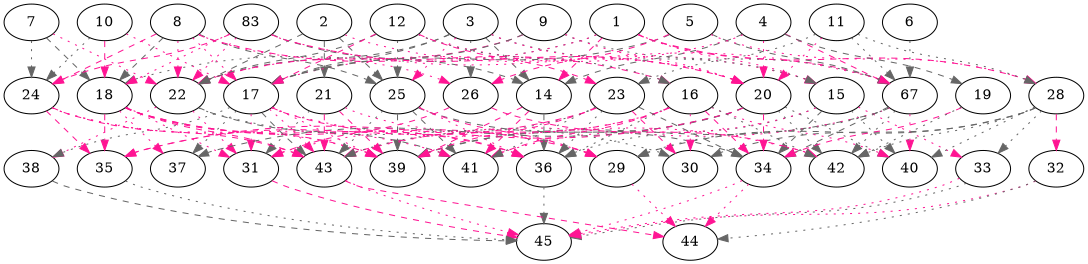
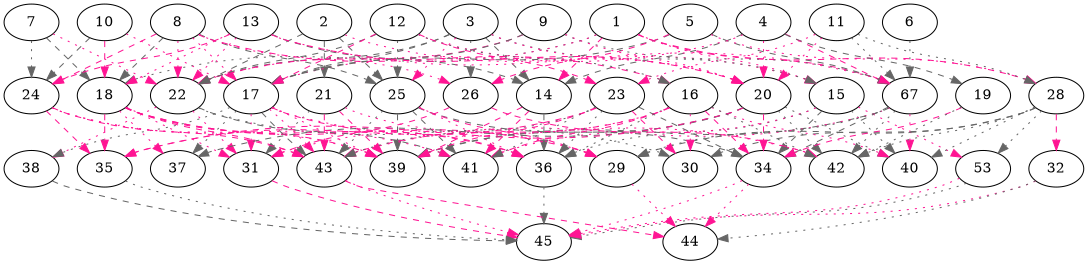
node "83": label "83" -> "13"
edge "10" -> "24": style dotted -> dashed
edge "11" -> "23": color gray40 -> deeppink
node "33": label "33" -> "53"
